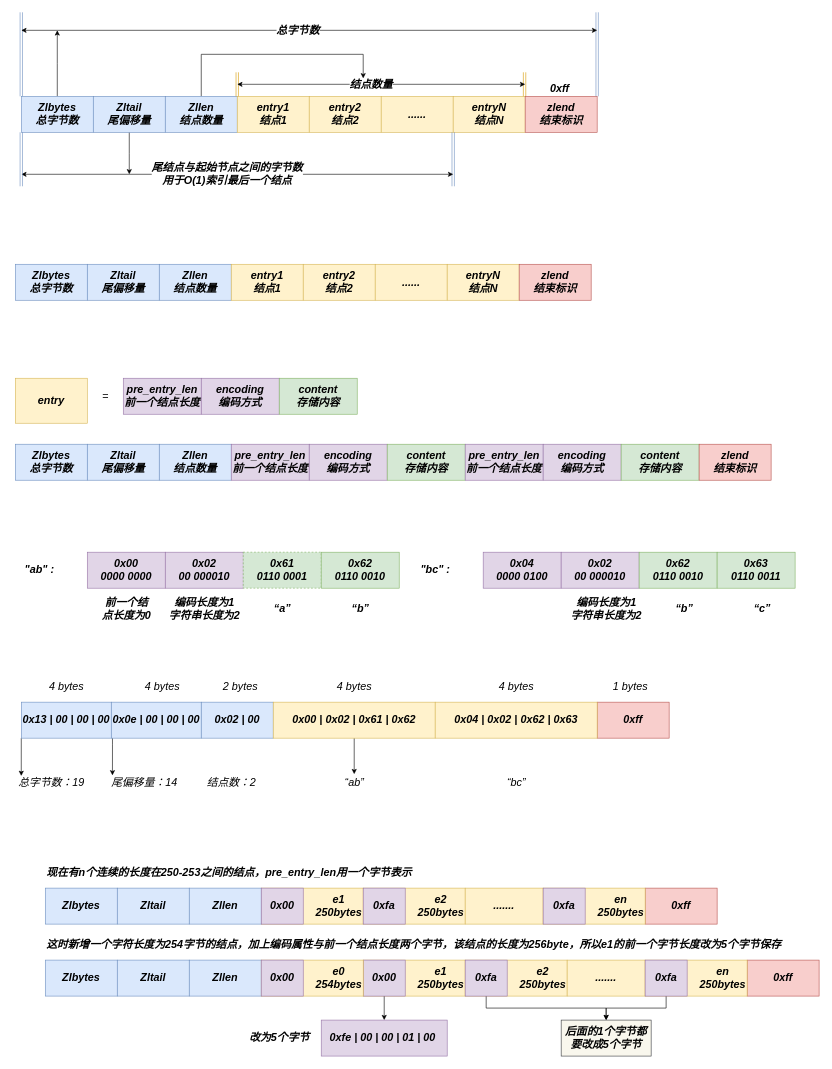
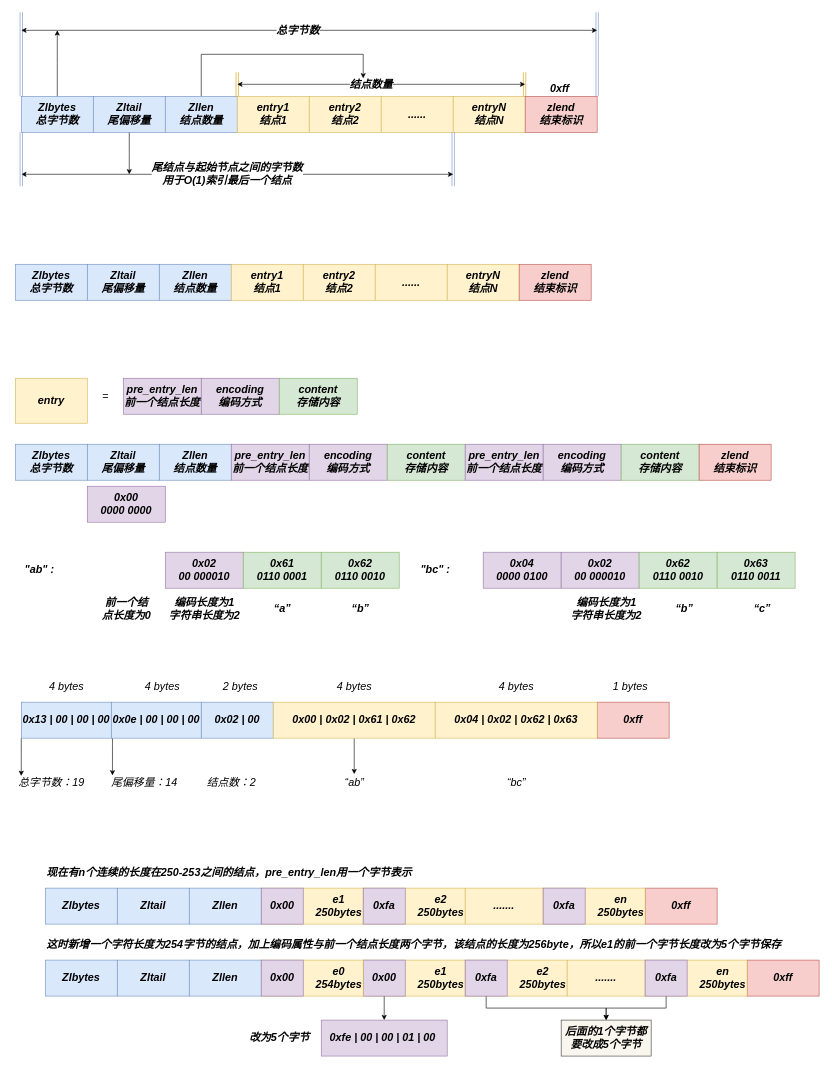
node "0x00 0000 0000": moved (126, 570) -> (126, 504)
node "0x61 0110 0001": style dashed -> solid
